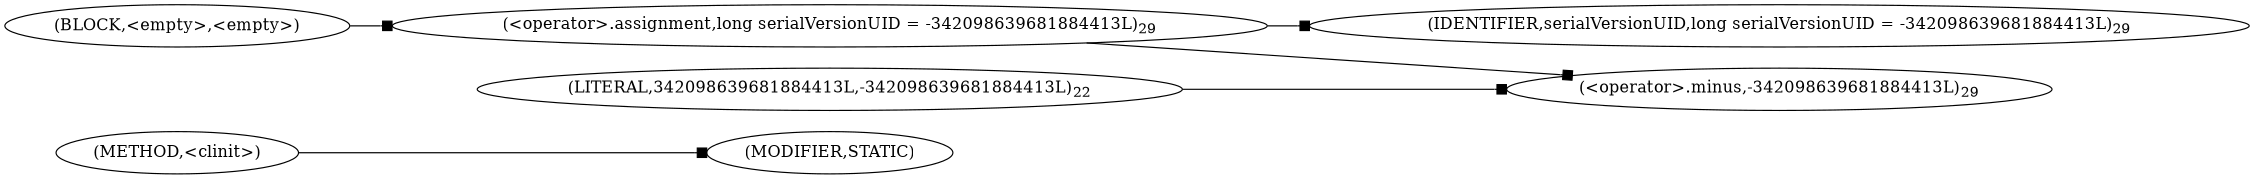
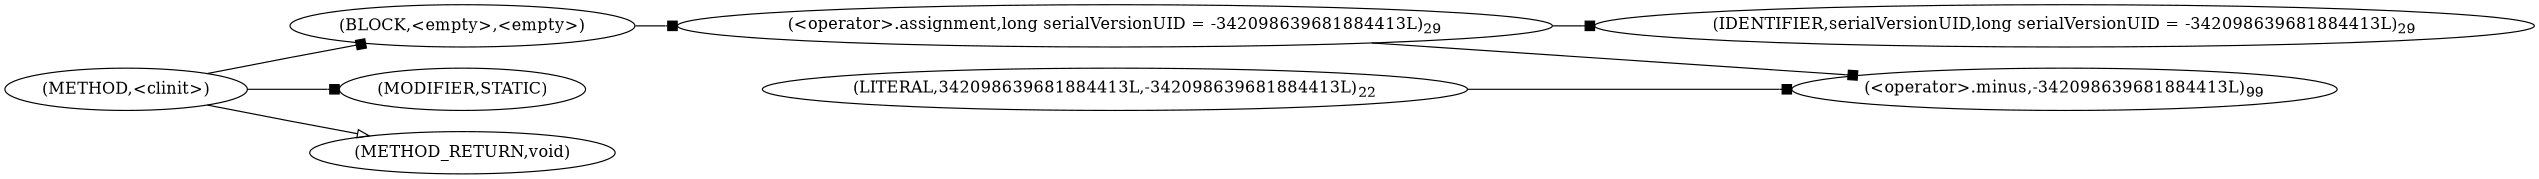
edge "(METHOD,<clinit>)" -> "(BLOCK,<empty>,<empty>)": added
node "(<operator>.minus,-342098639681884413L)": text "29" -> "99"
node "(METHOD_RETURN,void)": added
